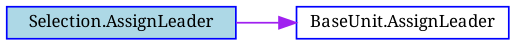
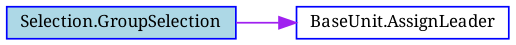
node "Selection.AssignLeader": label "Selection.AssignLeader" -> "Selection.GroupSelection"
